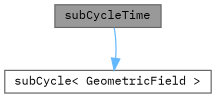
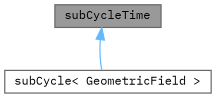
edge "subCycleTime" -> "subCycle< GeometricField >": reversed
